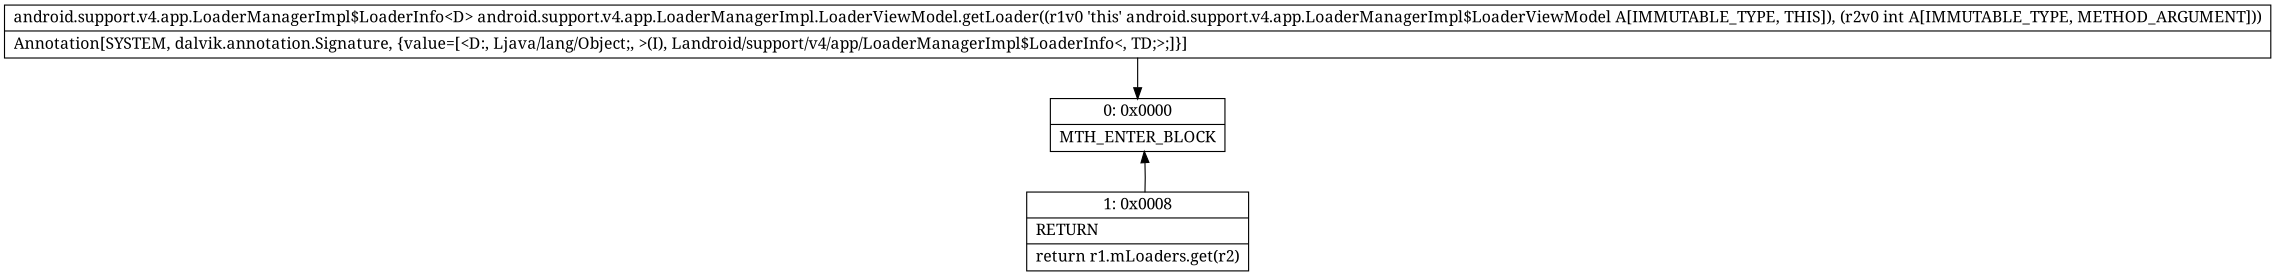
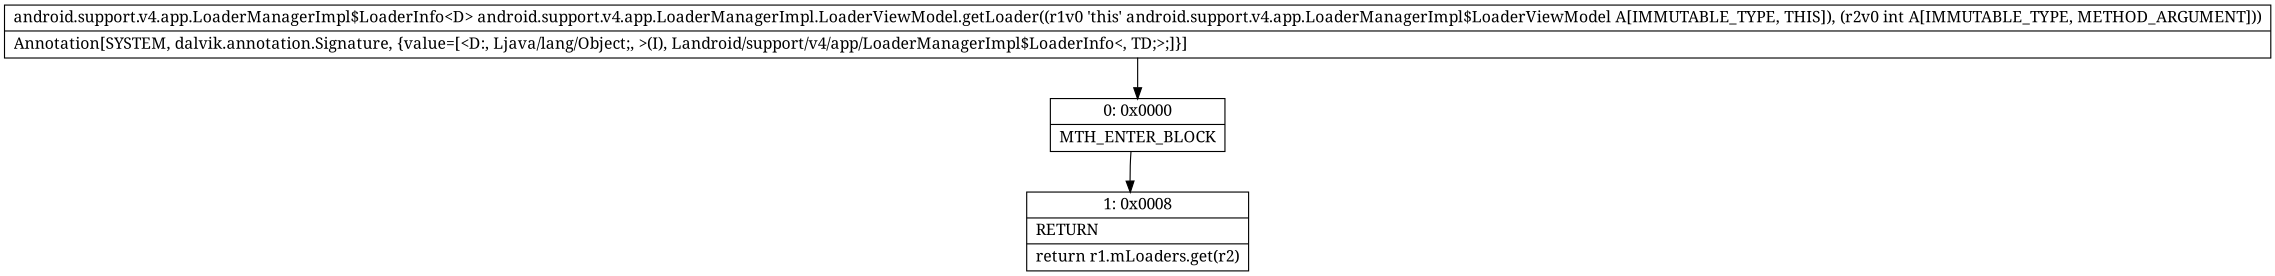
edge "1: 0x0008" -> "0: 0x0000": reversed
